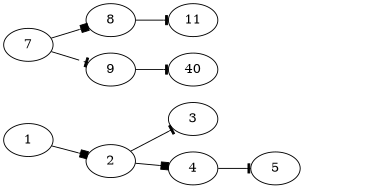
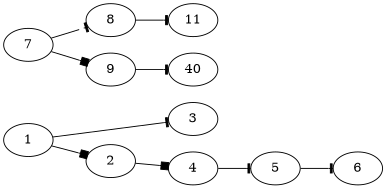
edge "7" -> "8": arrowhead box -> tee
edge "7" -> "9": arrowhead tee -> box
edge "2" -> "3": now "1" -> "3"
node "6": added
